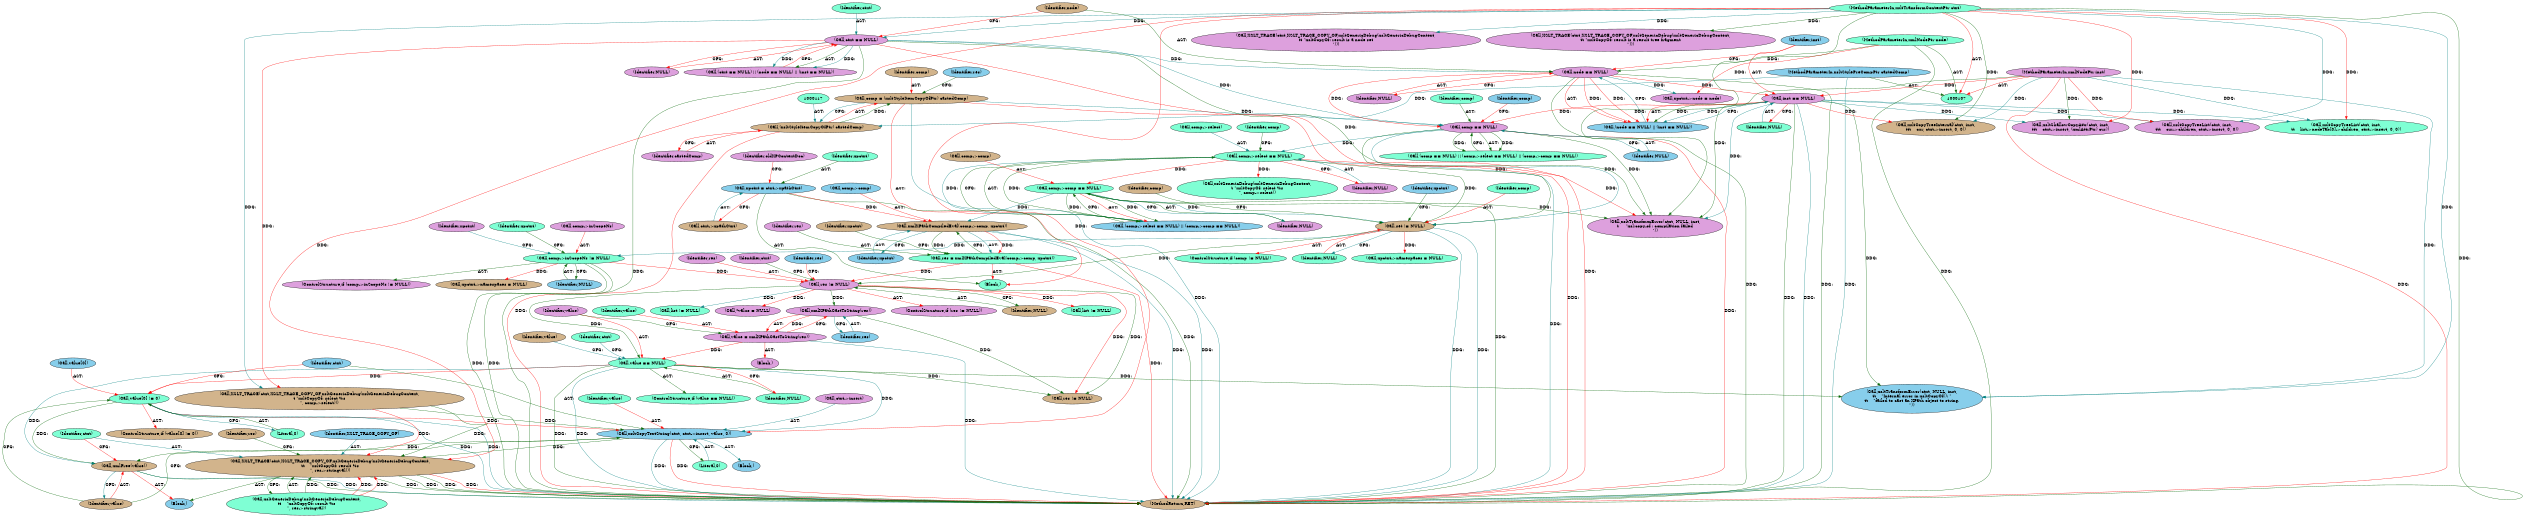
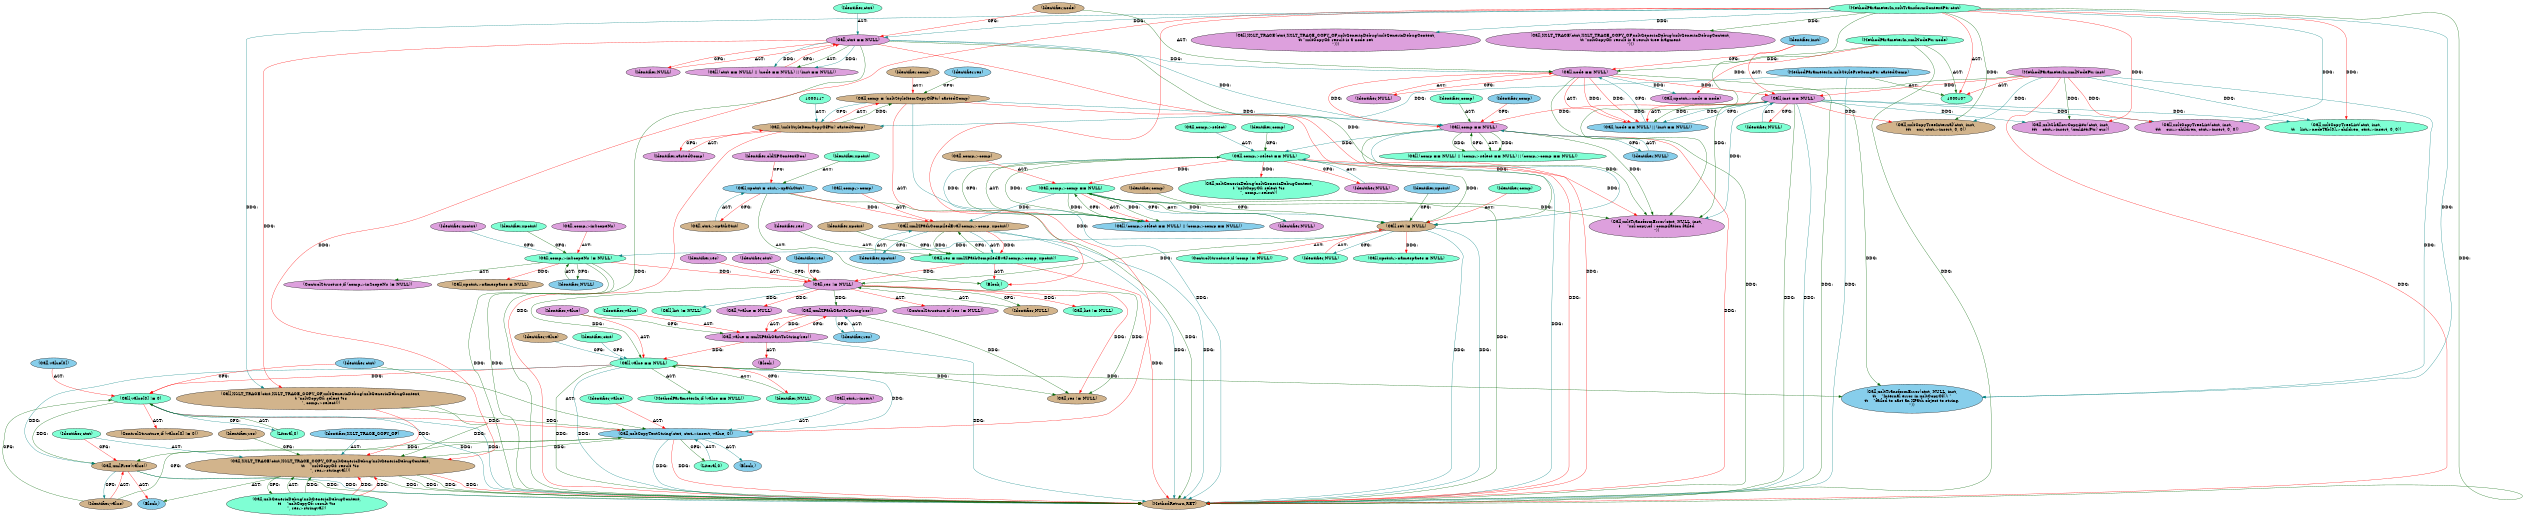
node "(ControlStructure,if (value == NULL))": label "(ControlStructure,if (value == NULL))" -> "(MethodParameterIn,if (value == NULL))"
